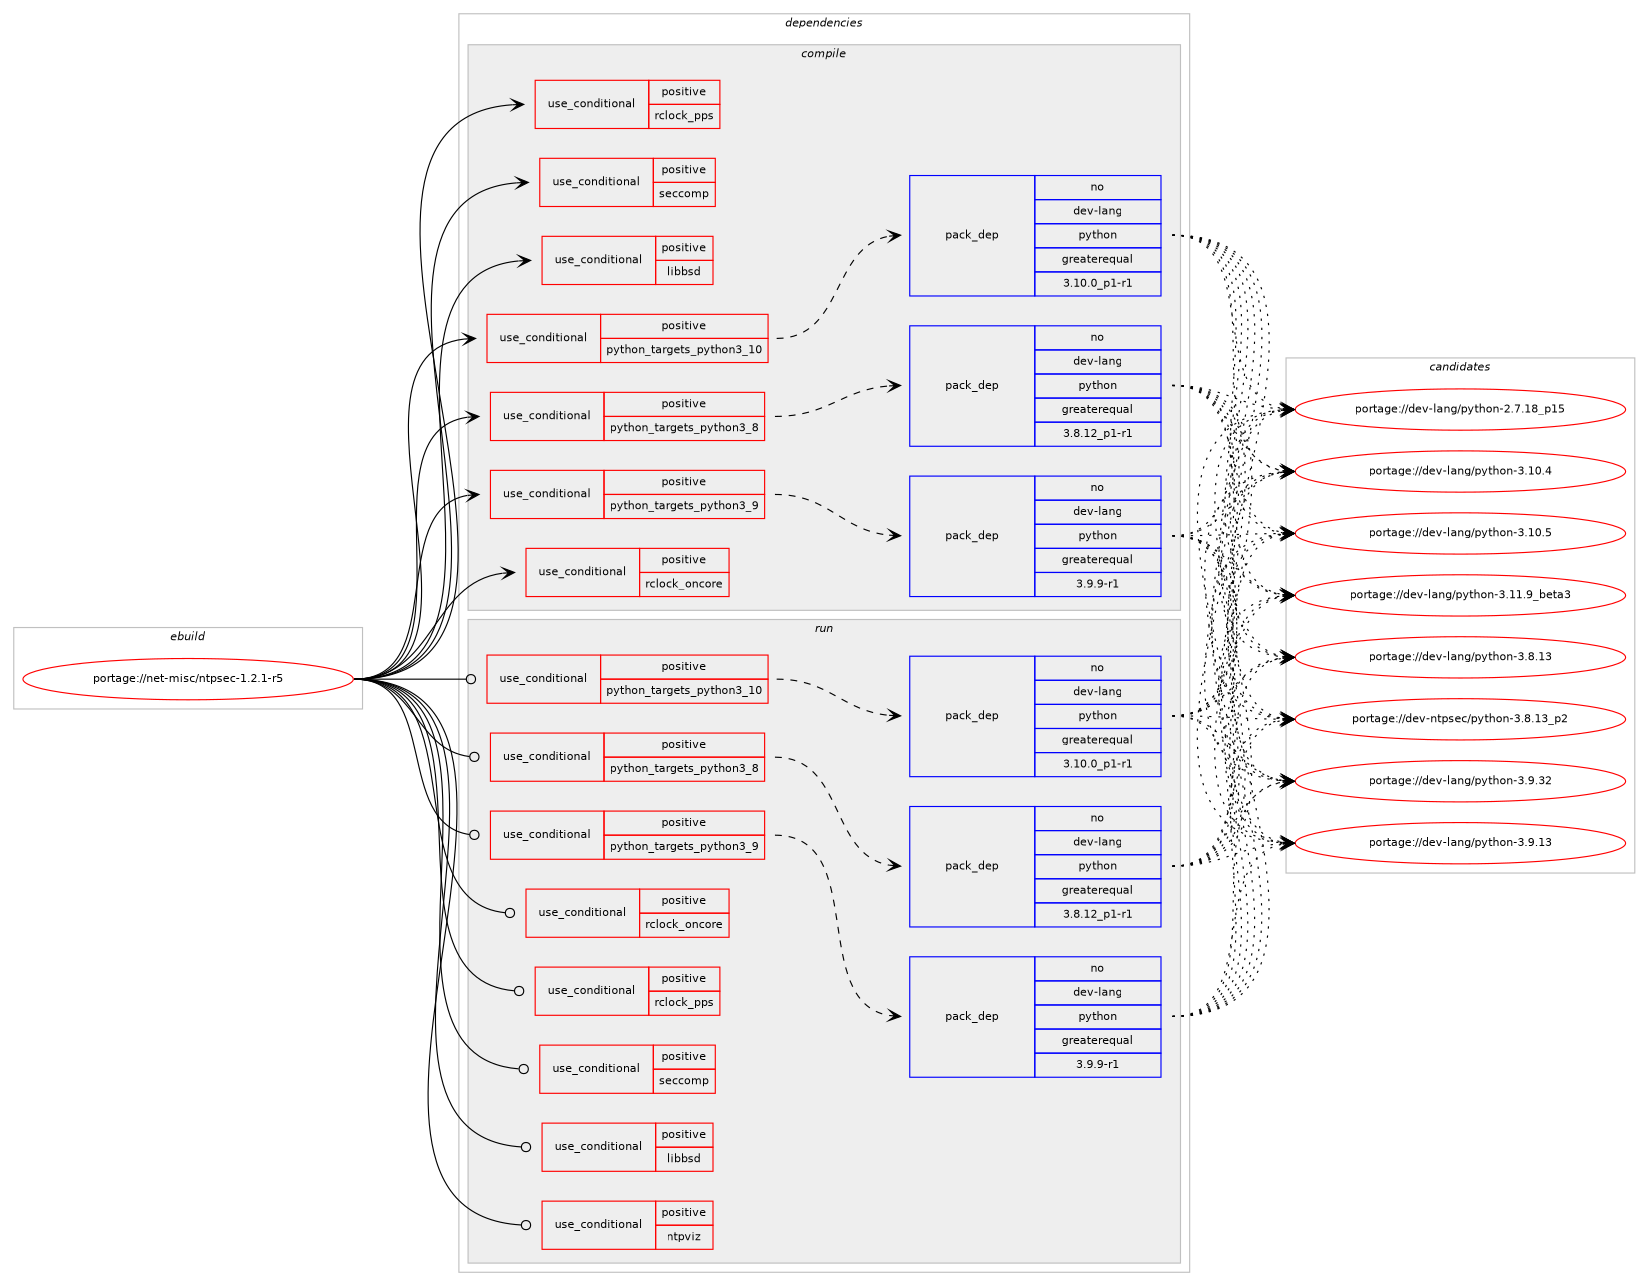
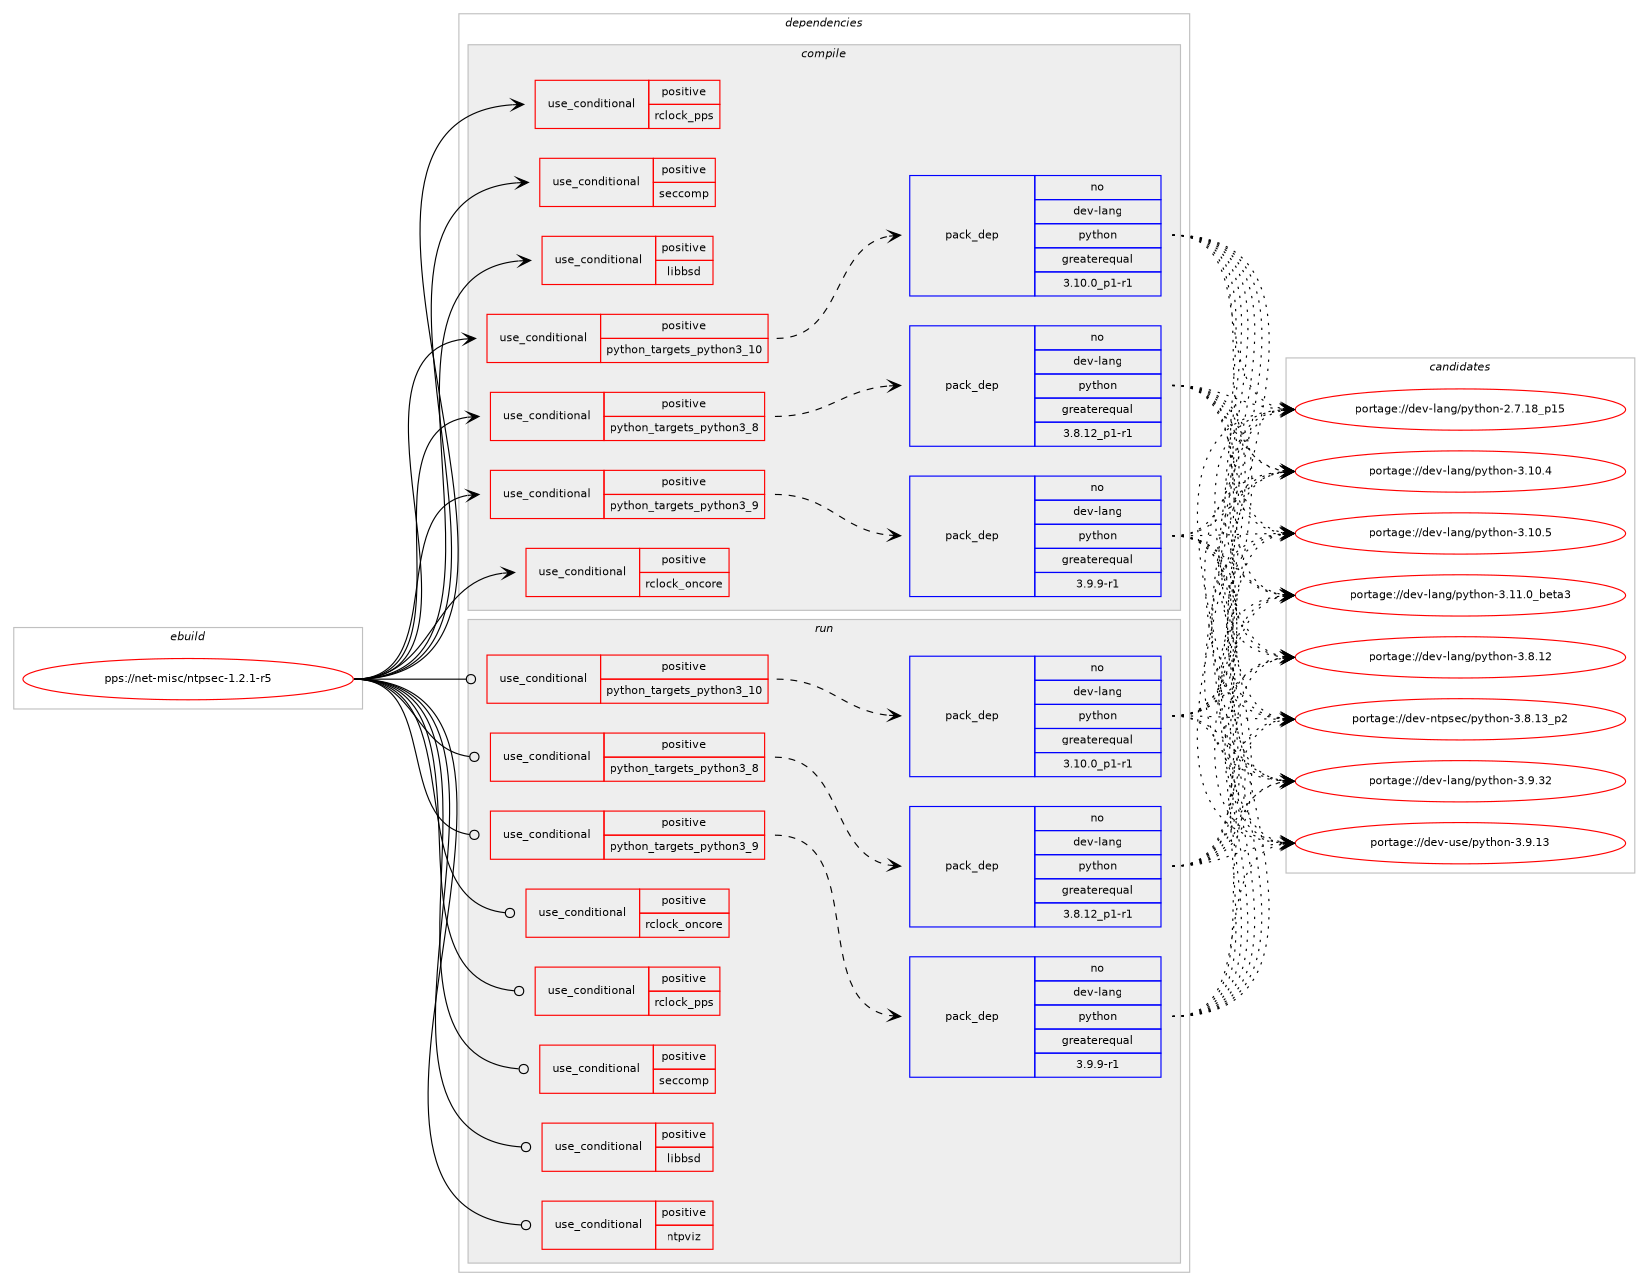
node "portage://dev-lang/python-3.11.9_beta3": label "portage://dev-lang/python-3.11.9_beta3" -> "portage://dev-lang/python-3.11.0_beta3"
node "portage://dev-lang/python-3.8.13": label "portage://dev-lang/python-3.8.13" -> "portage://dev-lang/python-3.8.12"
node "portage://net-misc/ntpsec-1.2.1-r5": label "portage://net-misc/ntpsec-1.2.1-r5" -> "pps://net-misc/ntpsec-1.2.1-r5"
node "portage://dev-lang/python-3.9.13": label "portage://dev-lang/python-3.9.13" -> "portage://dev-use/python-3.9.13"
